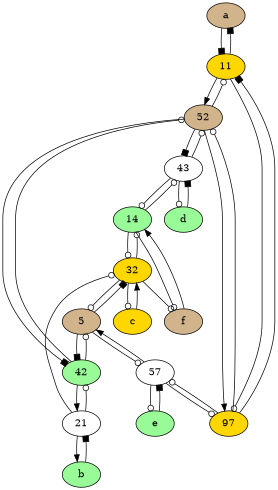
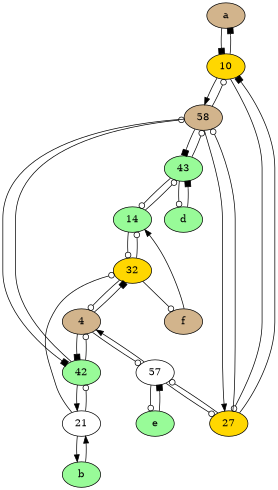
node "11": label "11" -> "10"
node "52": label "52" -> "58"
node "43": fillcolor white -> palegreen
edge "14" -> "f": removed
node "5": label "5" -> "4"
node "c": removed
node "97": label "97" -> "27"
edge "b" -> "21": arrowhead box -> normal
